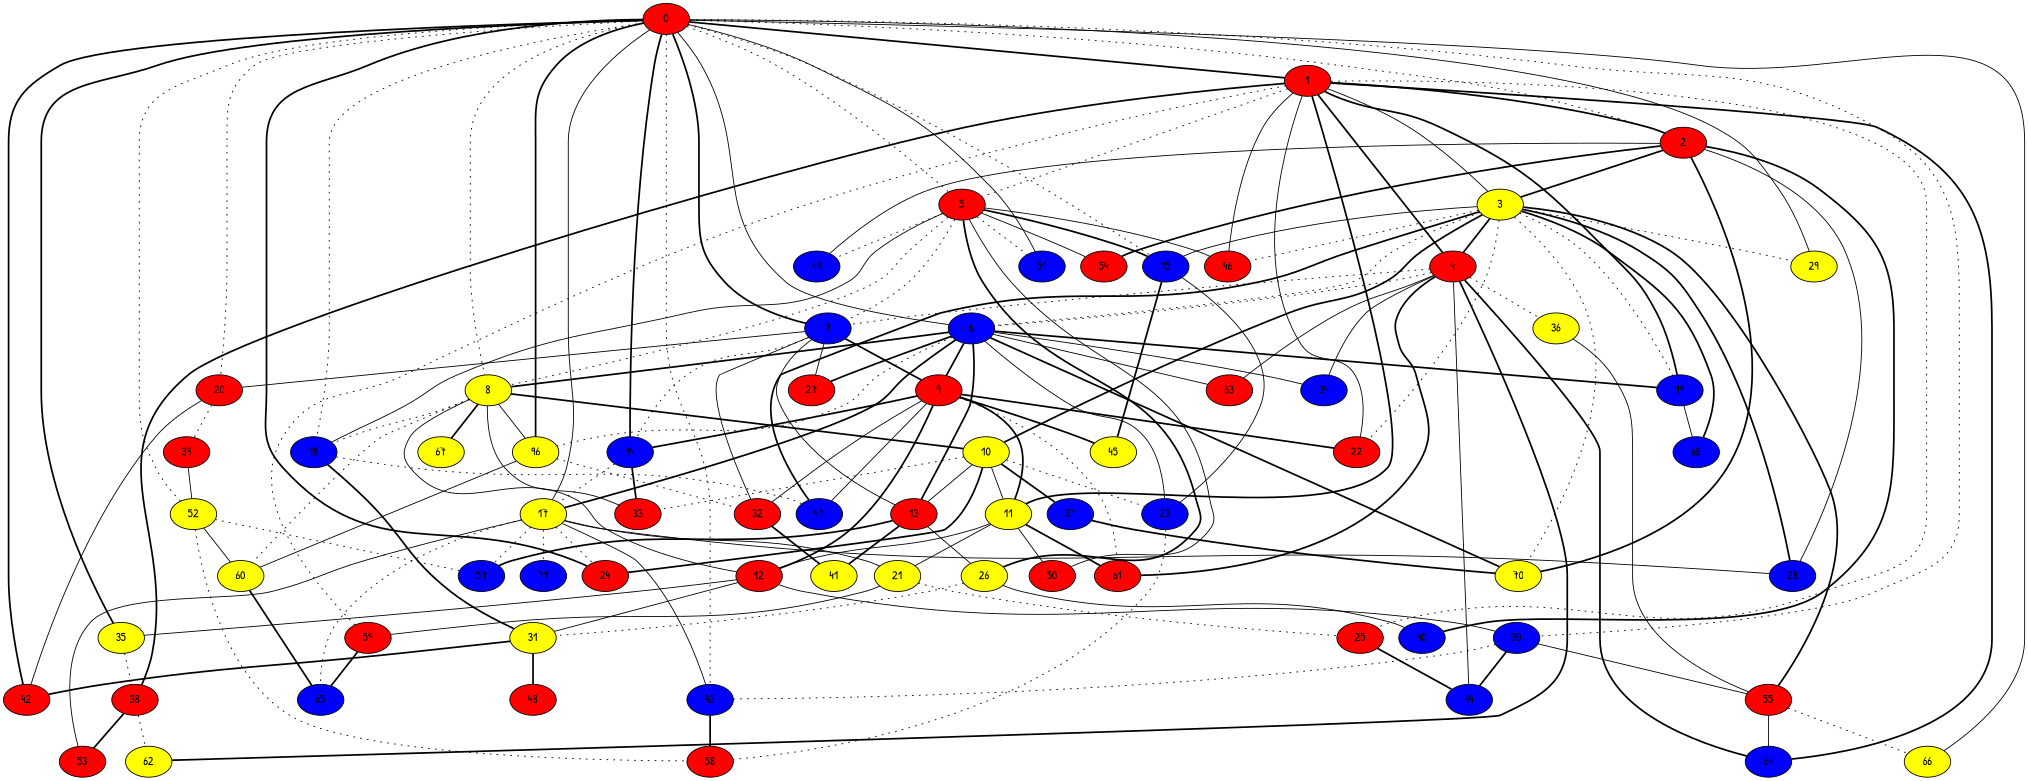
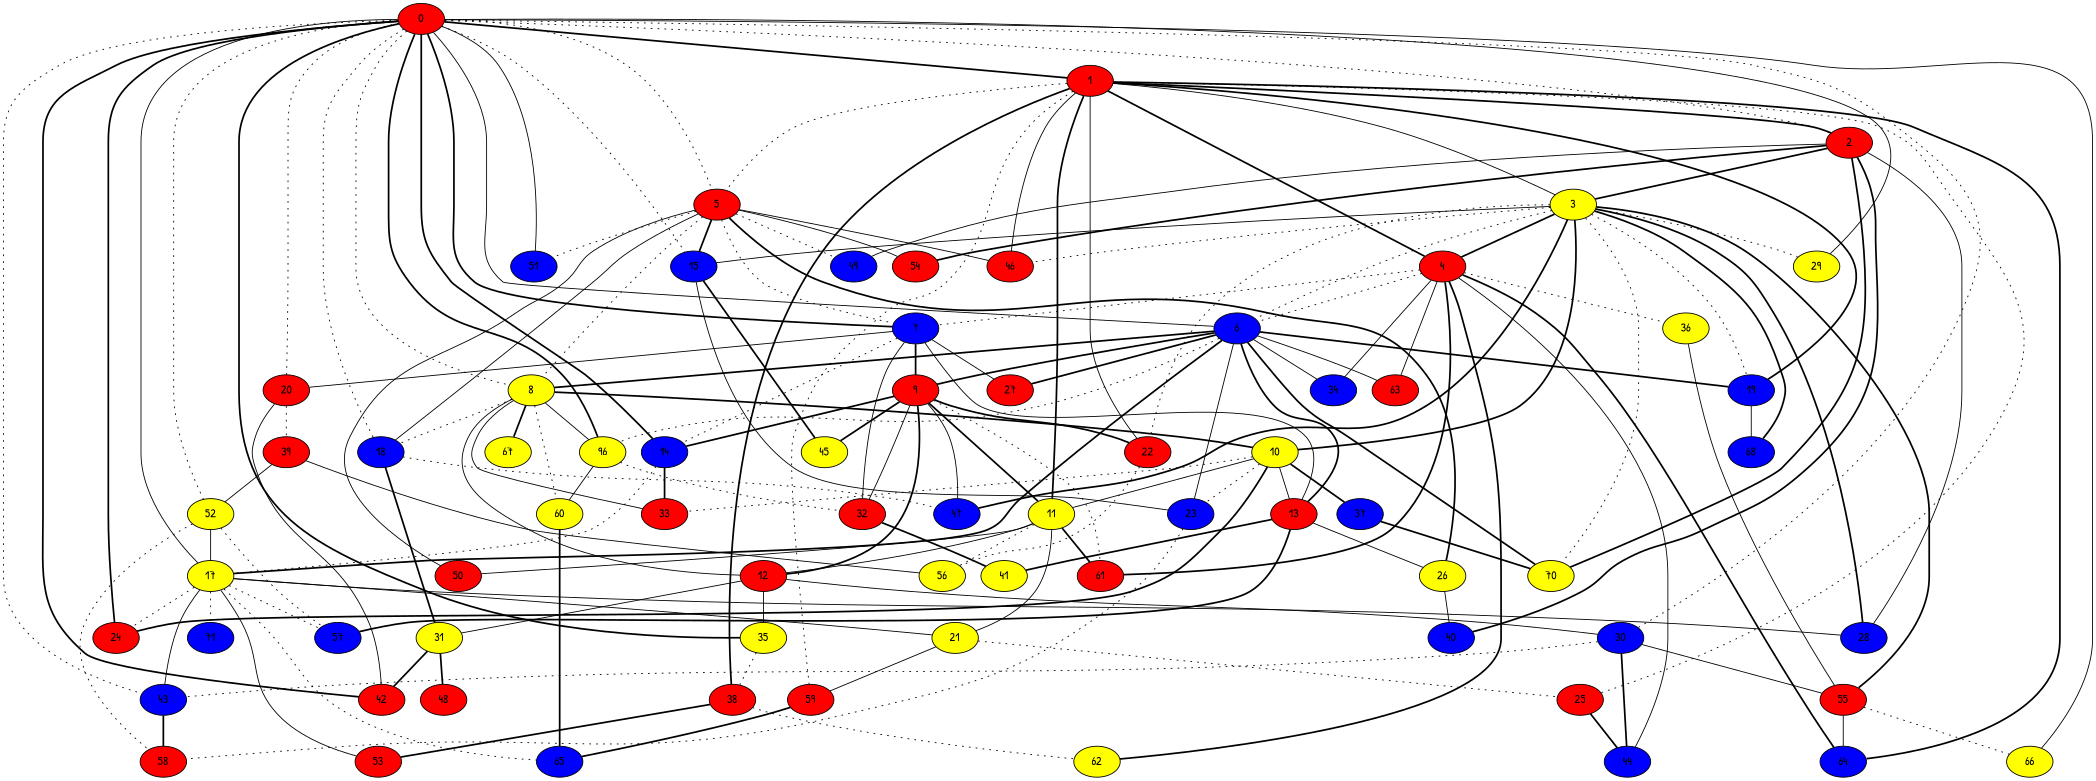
edge "52" -- "60": now "52" -- "17"
node "56": added
edge "26" -- "31": removed
